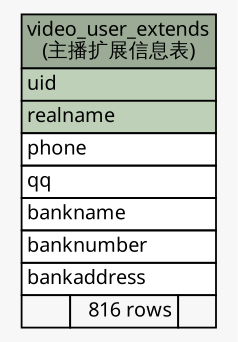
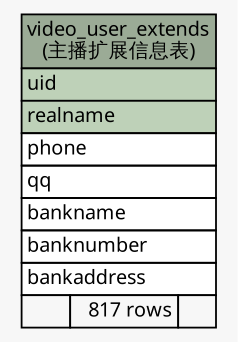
node "video_user_extends": text "816 rows" -> "817 rows"
